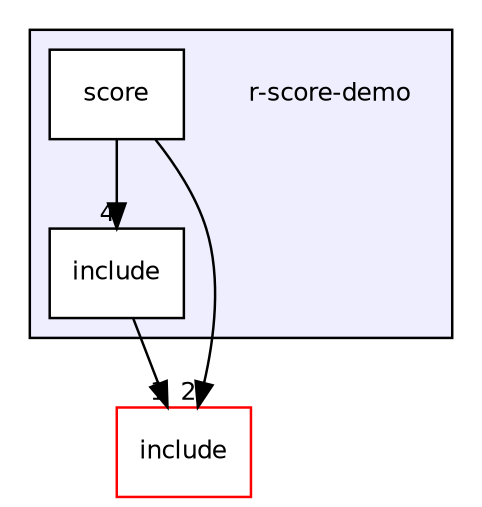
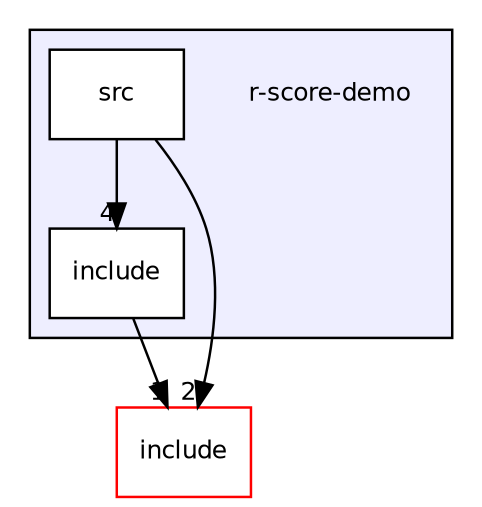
node "score": label "score" -> "src"
